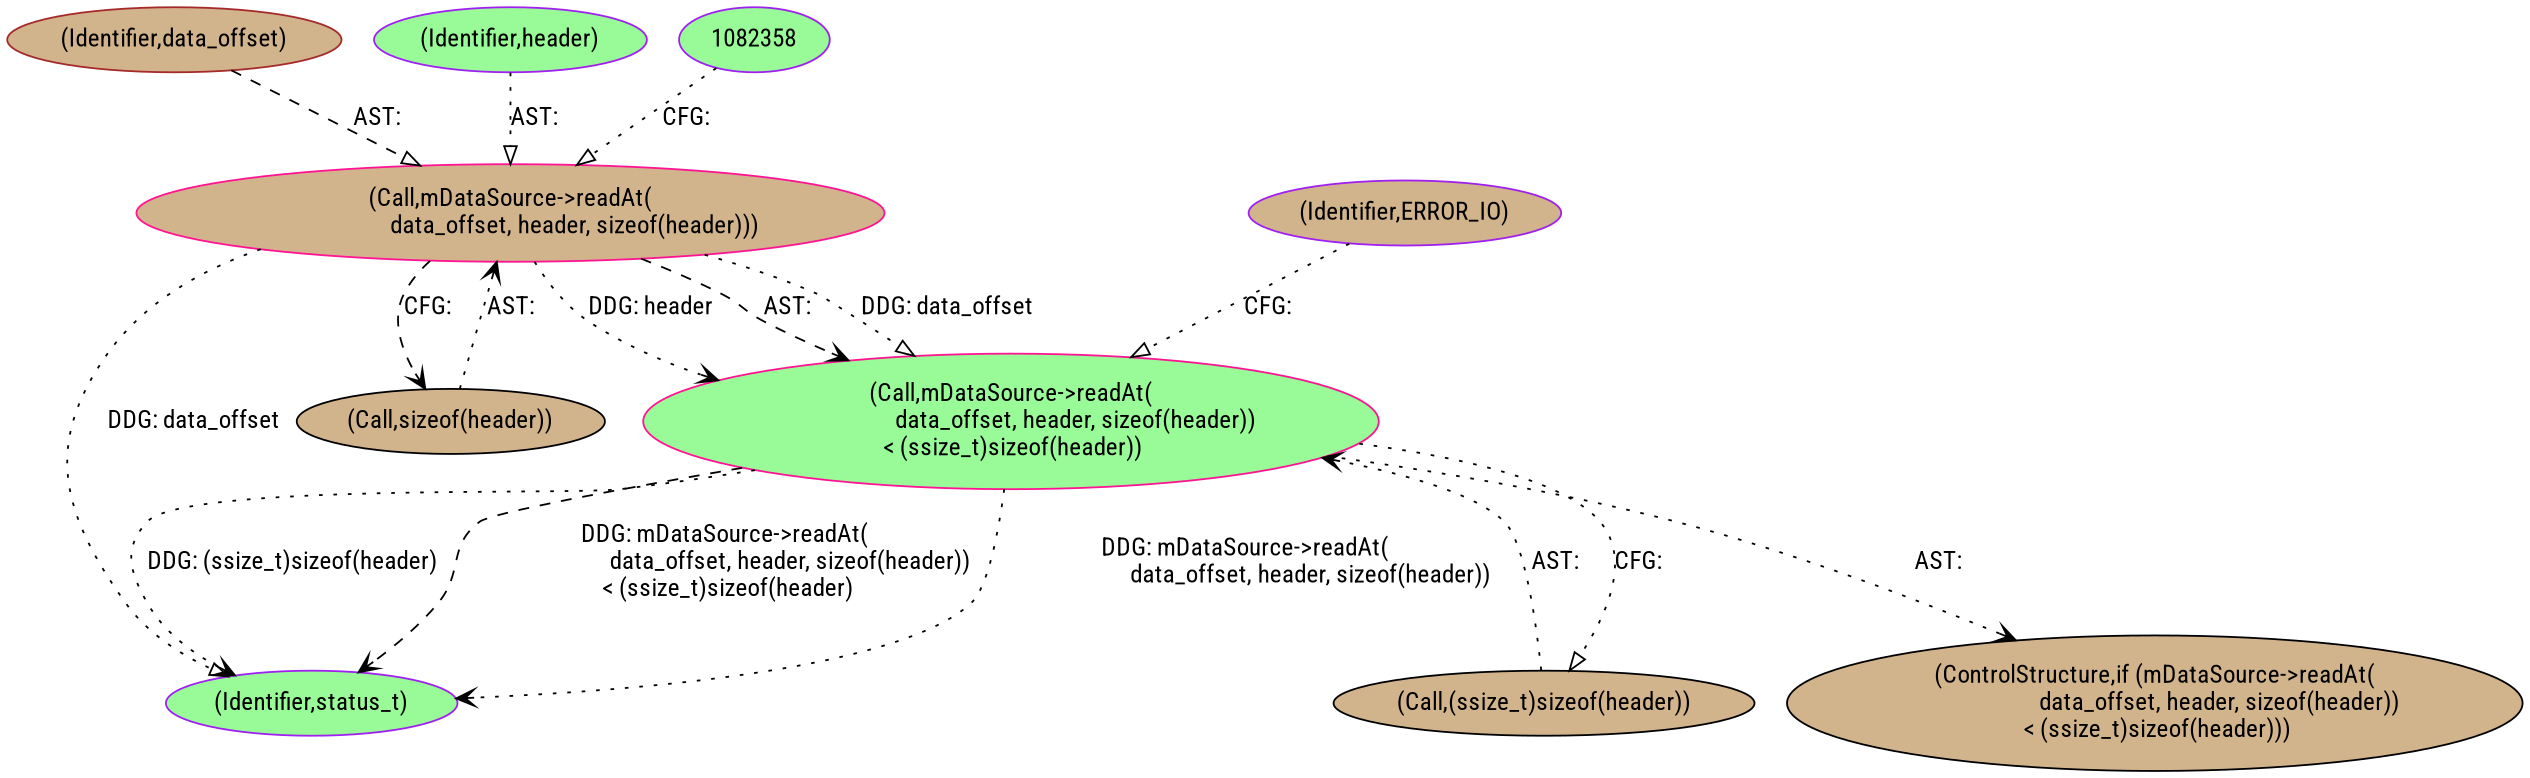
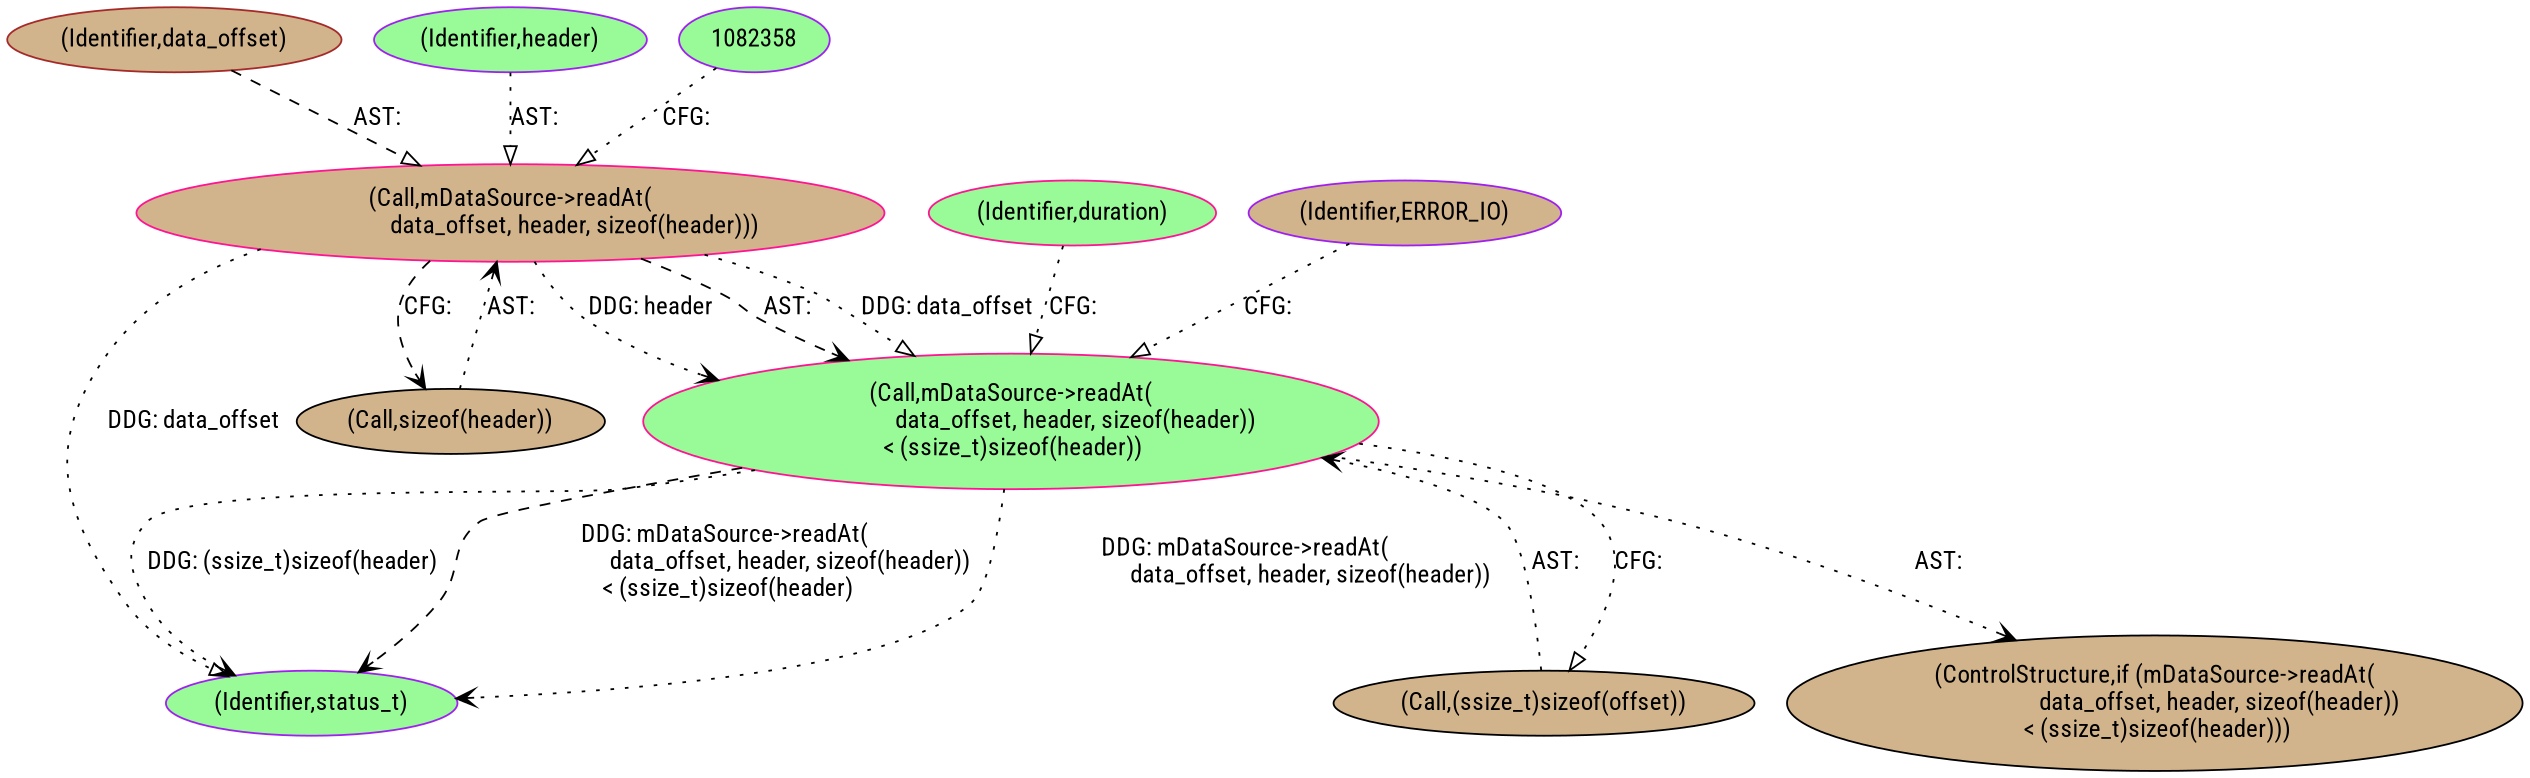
node "(Identifier,duration)": added
node "(Call,(ssize_t)sizeof(header))": label "(Call,(ssize_t)sizeof(header))" -> "(Call,(ssize_t)sizeof(offset))"
